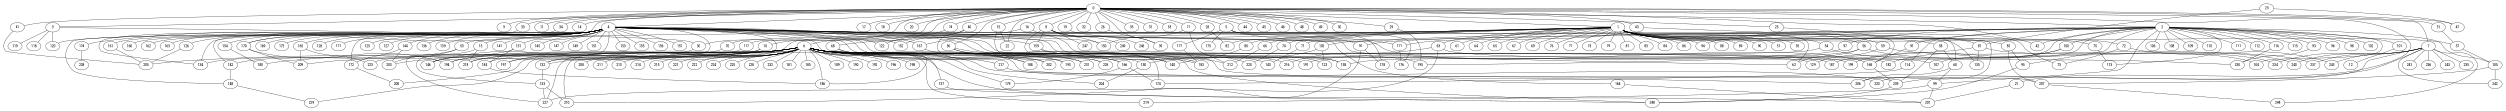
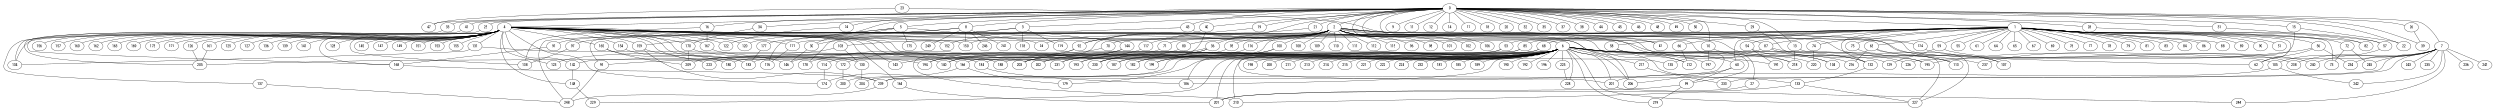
edge "7" -- "238": added
edge "101" -- "12": now "0" -- "12"
edge "225" -- "228": added
